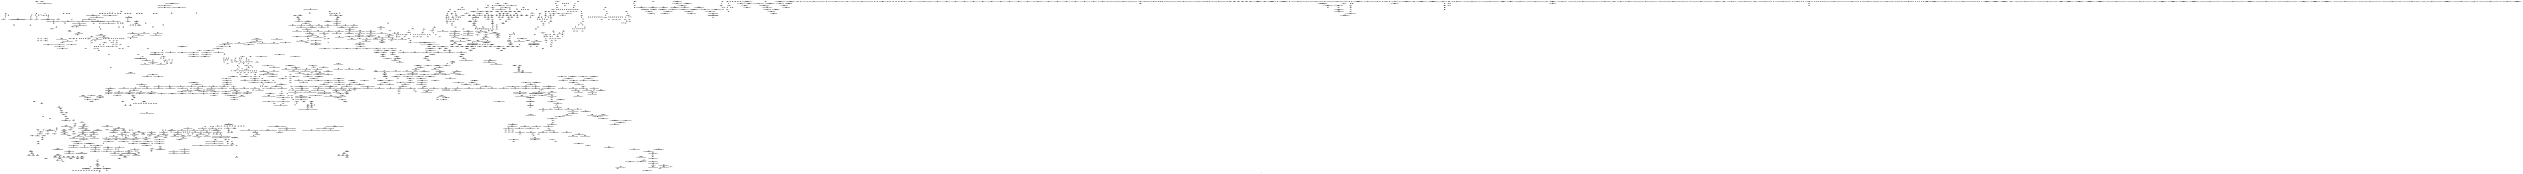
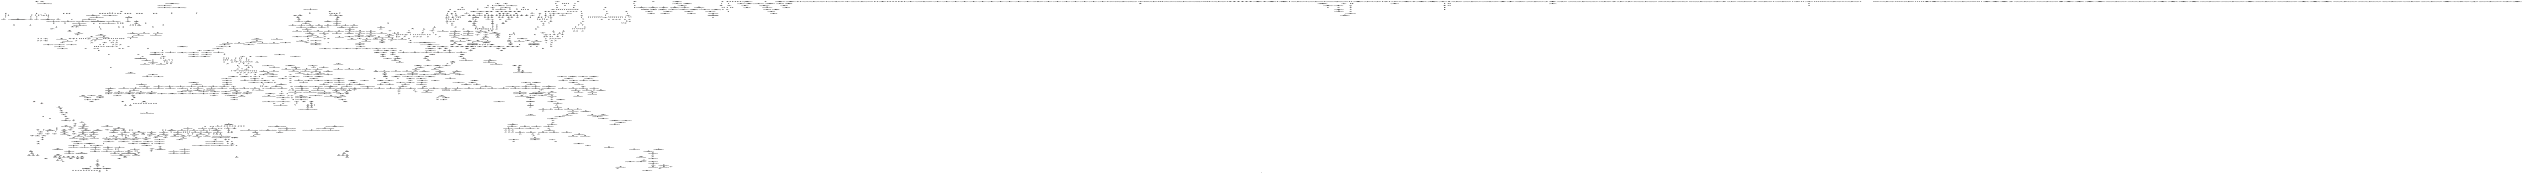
node "NodeID: 119": removed
